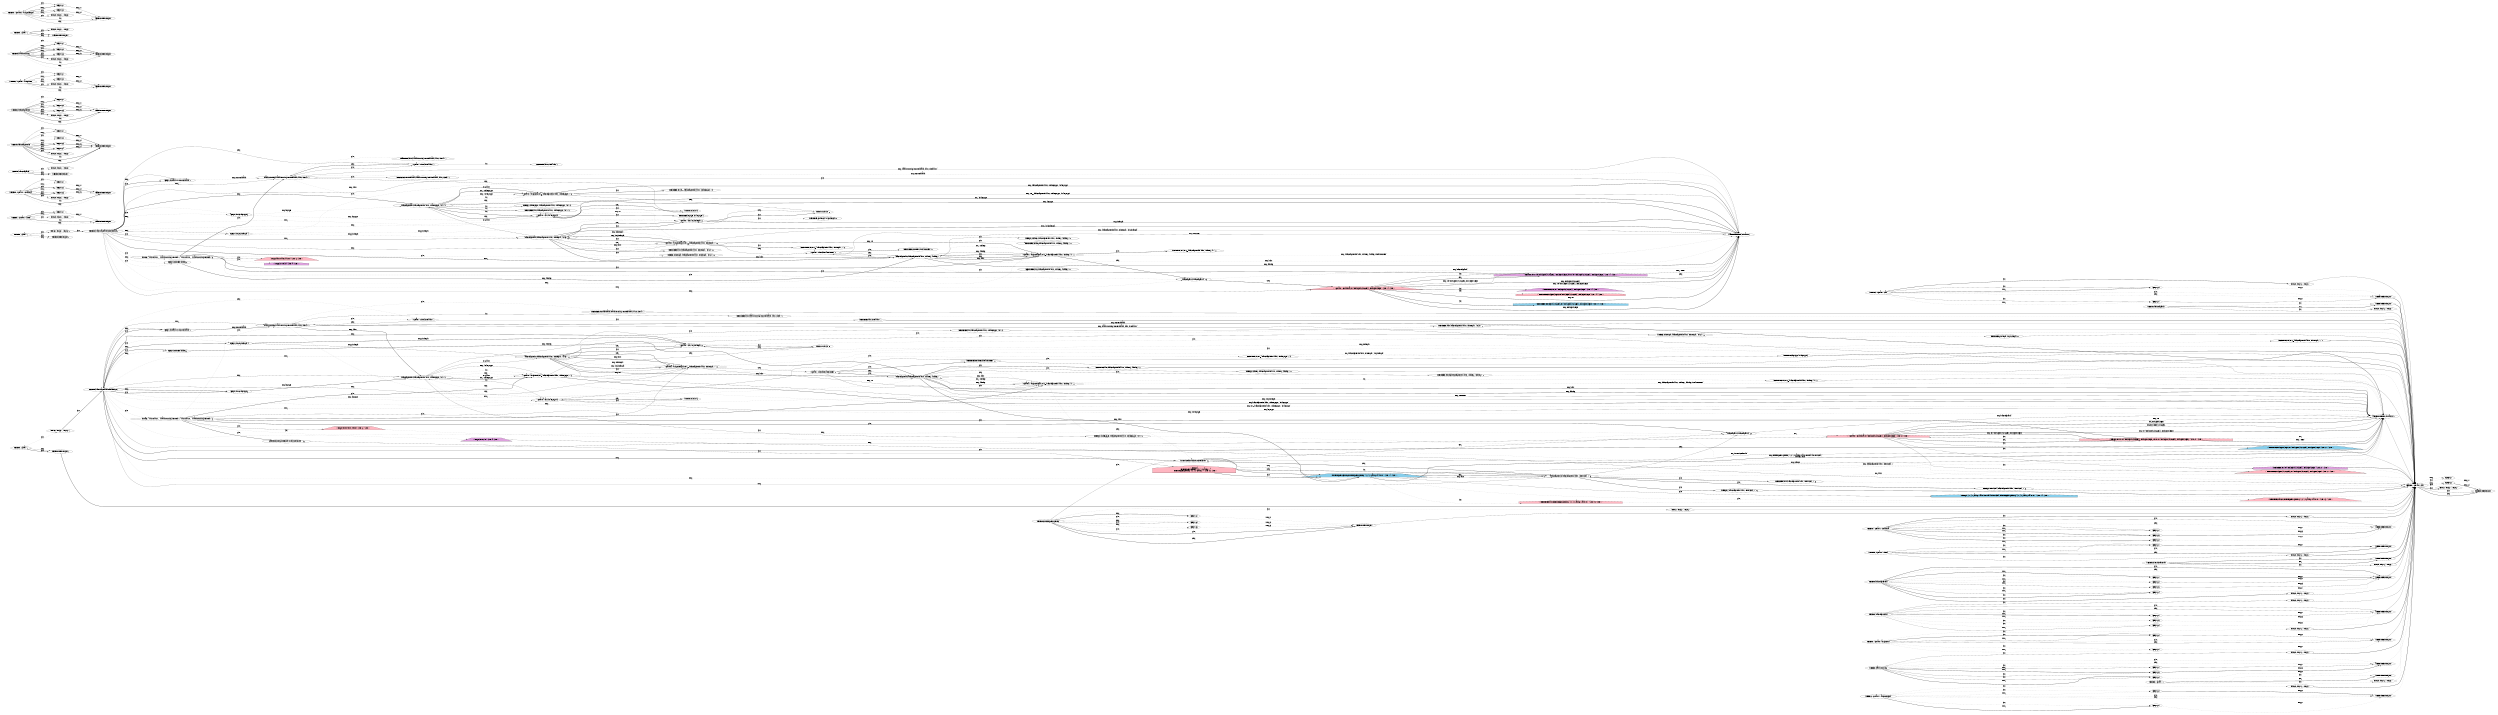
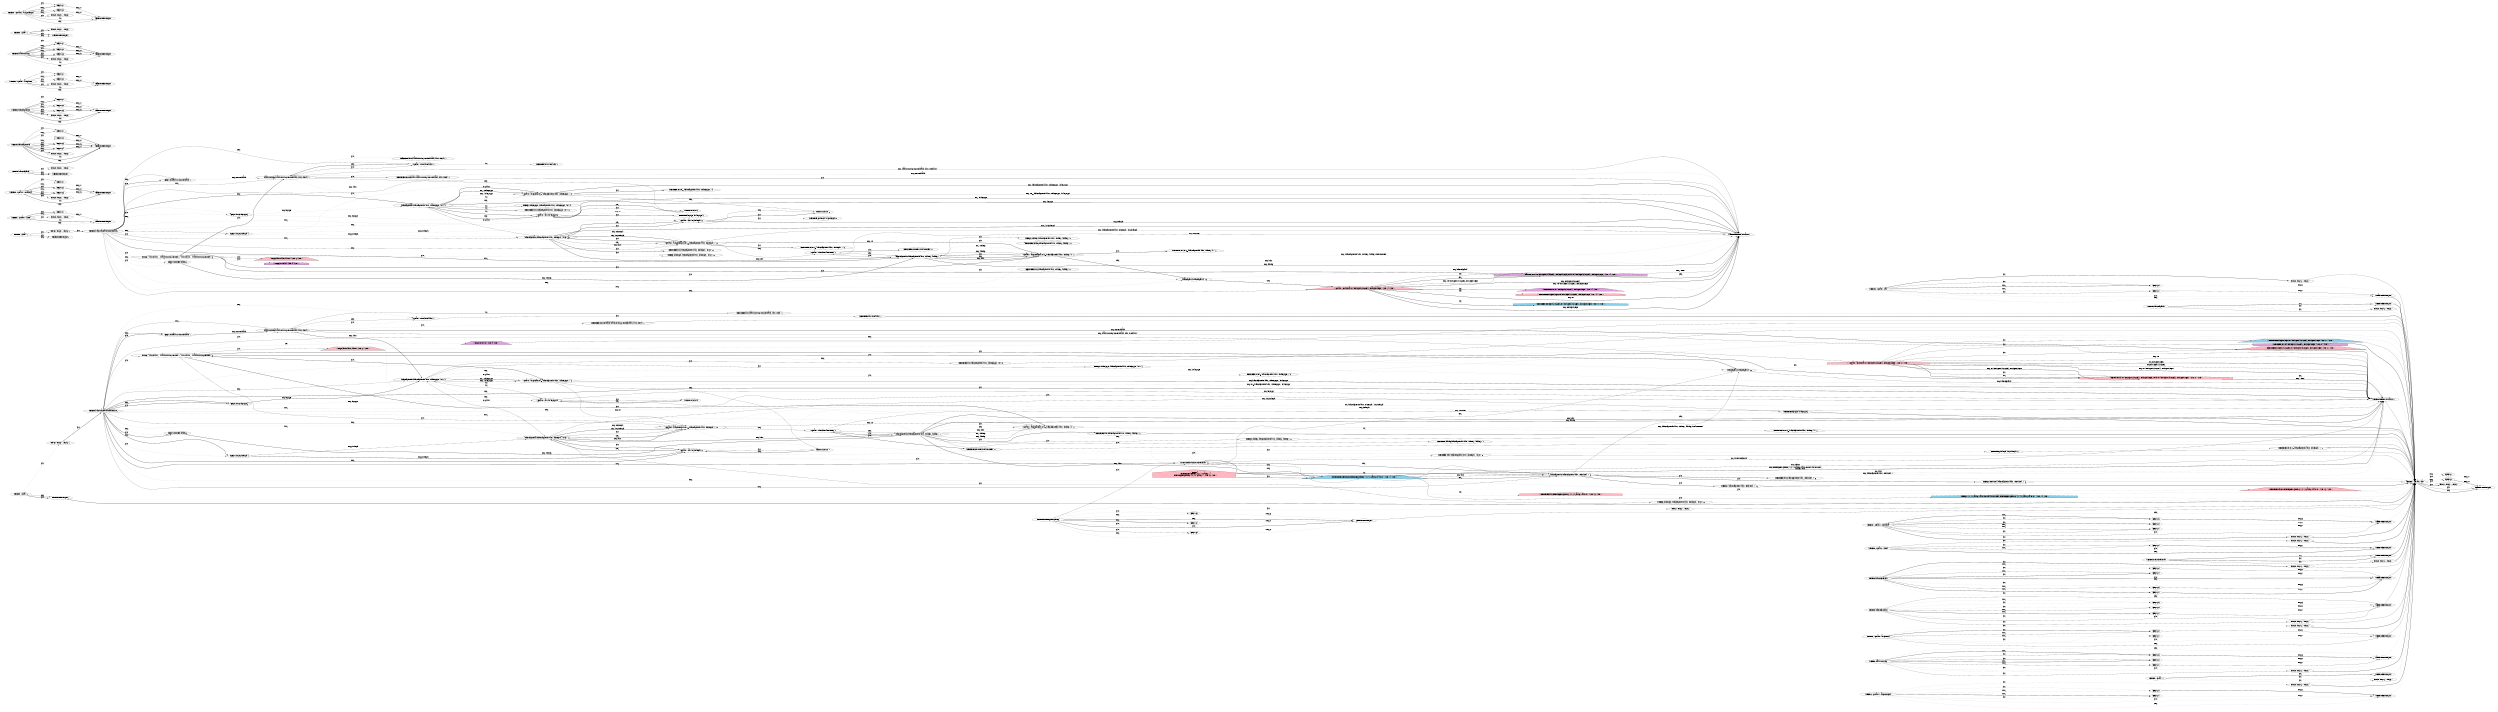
node "(CONTROL_STRUCTURE,IF,if (is_restricted_mode()))": removed
